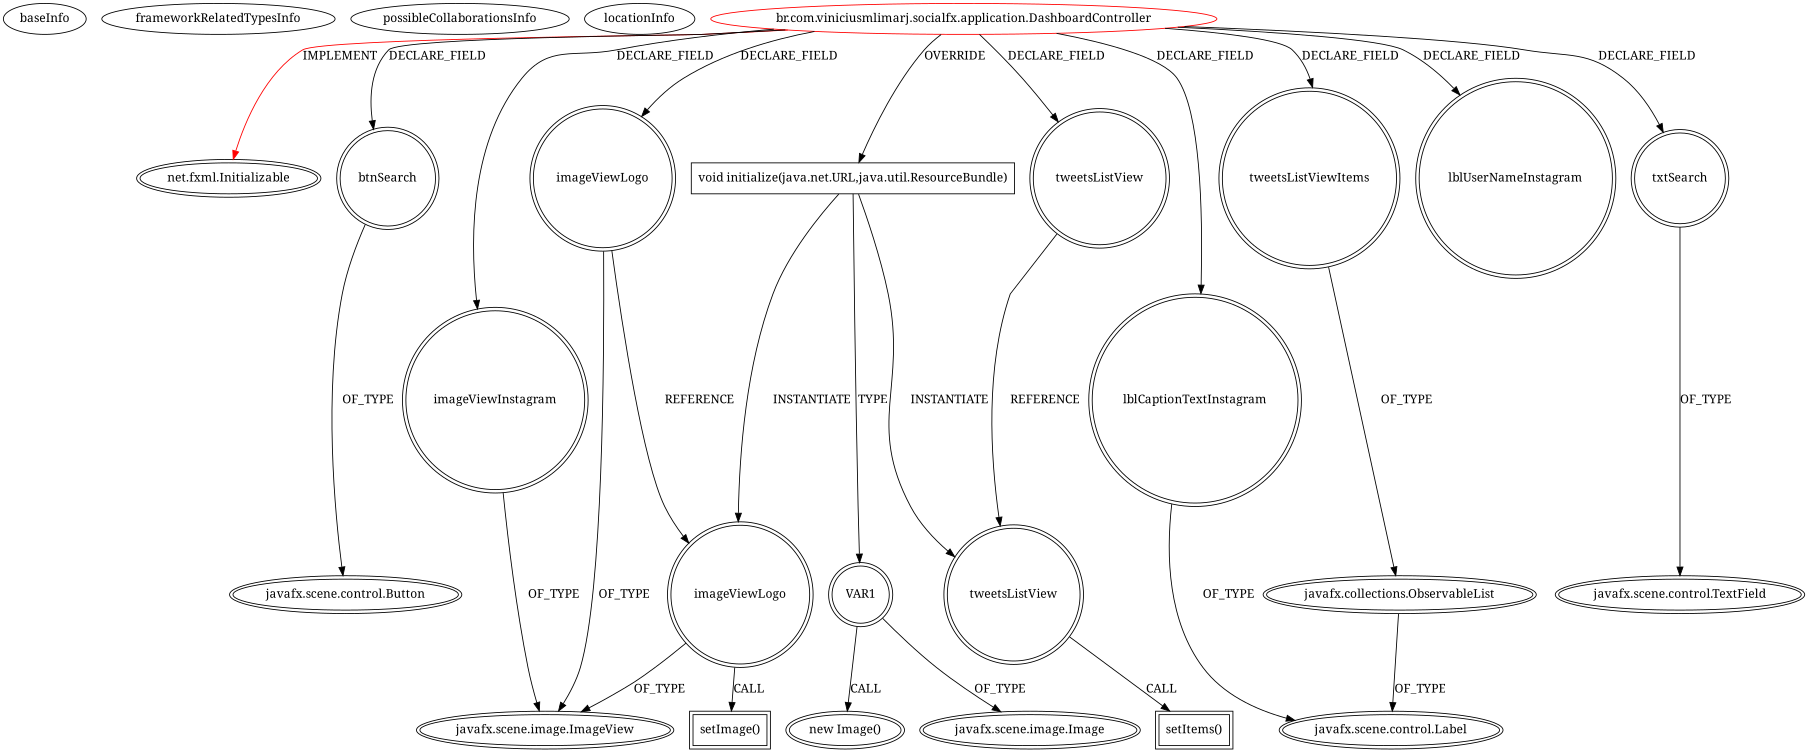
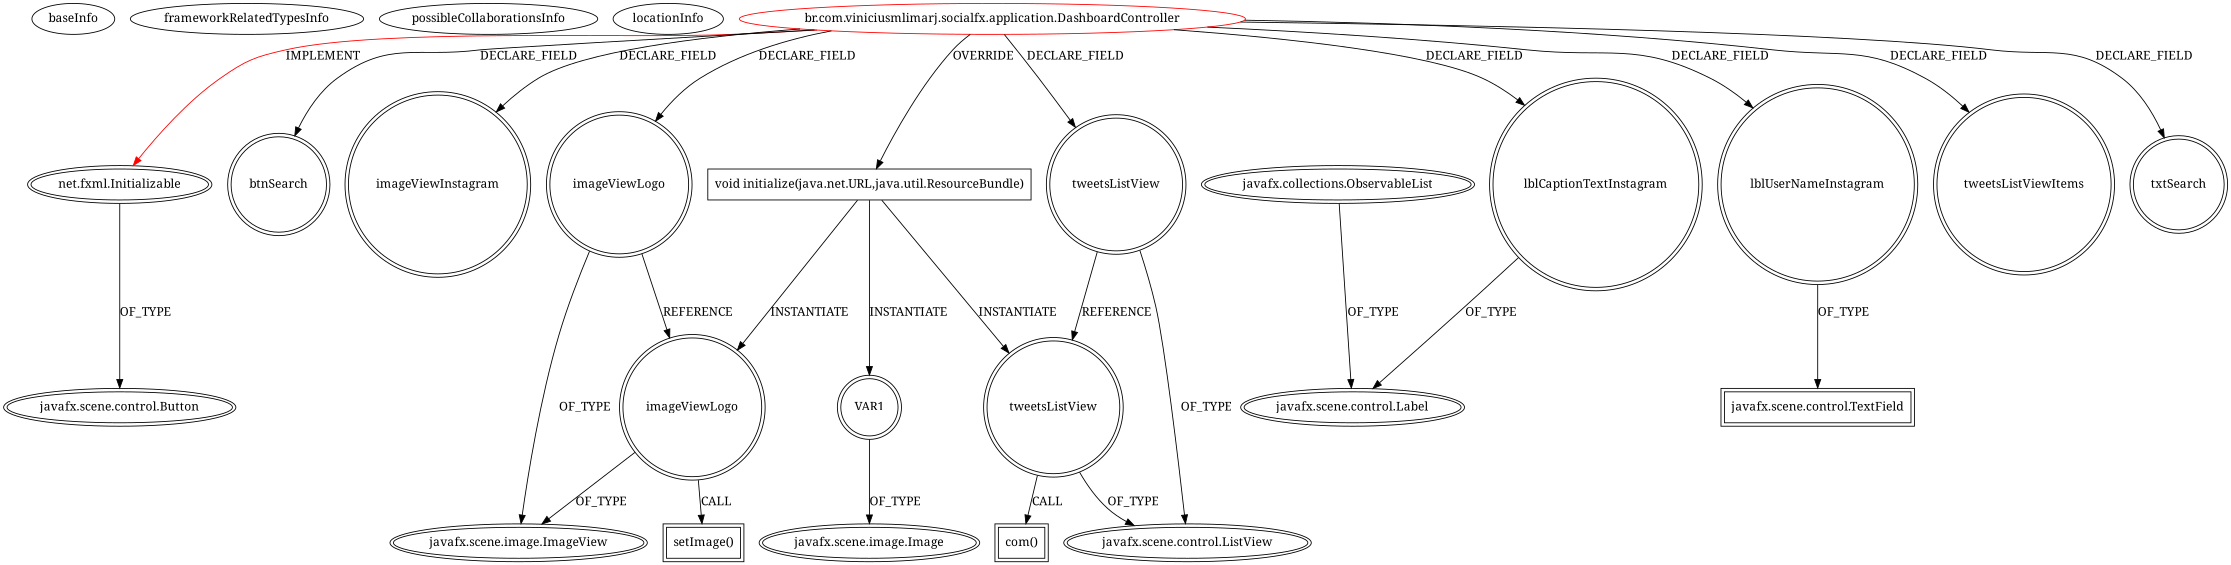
edge "btnSearch" -> "javafx.scene.control.Button": now "net.fxml.Initializable" -> "javafx.scene.control.Button"
edge "txtSearch" -> "javafx.scene.control.TextField": now "lblUserNameInstagram" -> "javafx.scene.control.TextField"
edge "void initialize(java.net.URL,java.util.ResourceBundle)" -> "VAR1": label "TYPE" -> "INSTANTIATE"
edge "tweetsListViewItems" -> "javafx.collections.ObservableList": removed, label "OF_TYPE"
node "javafx.scene.control.ListView": added
node "javafx.scene.control.TextField": shape ellipse -> box
edge "imageViewInstagram" -> "javafx.scene.image.ImageView": removed, label "OF_TYPE"
node "new Image()": removed
node "setItems()": label "setItems()" -> "com()"
